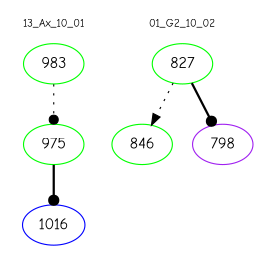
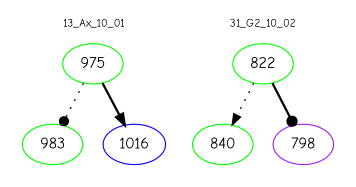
cluster "01_G2_10_02": label "01_G2_10_02" -> "31_G2_10_02"
node "827": label "827" -> "822"
edge "983" -> "975": reversed
node "846": label "846" -> "840"
edge "975" -> "1016": arrowhead dot -> normal
